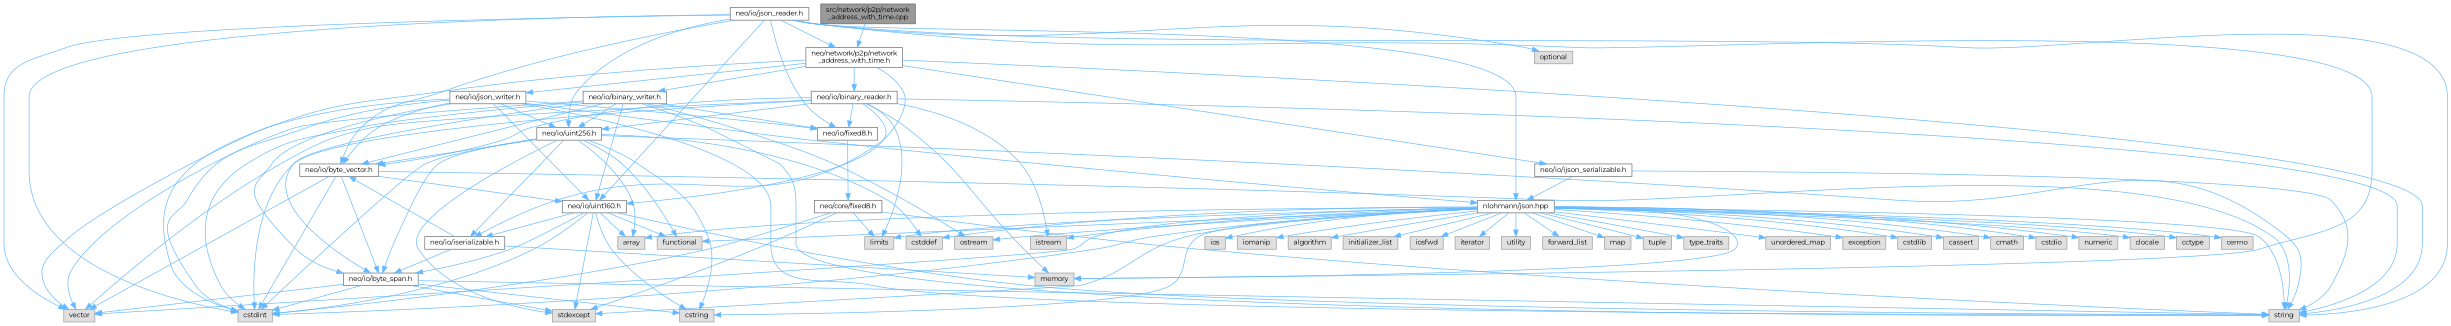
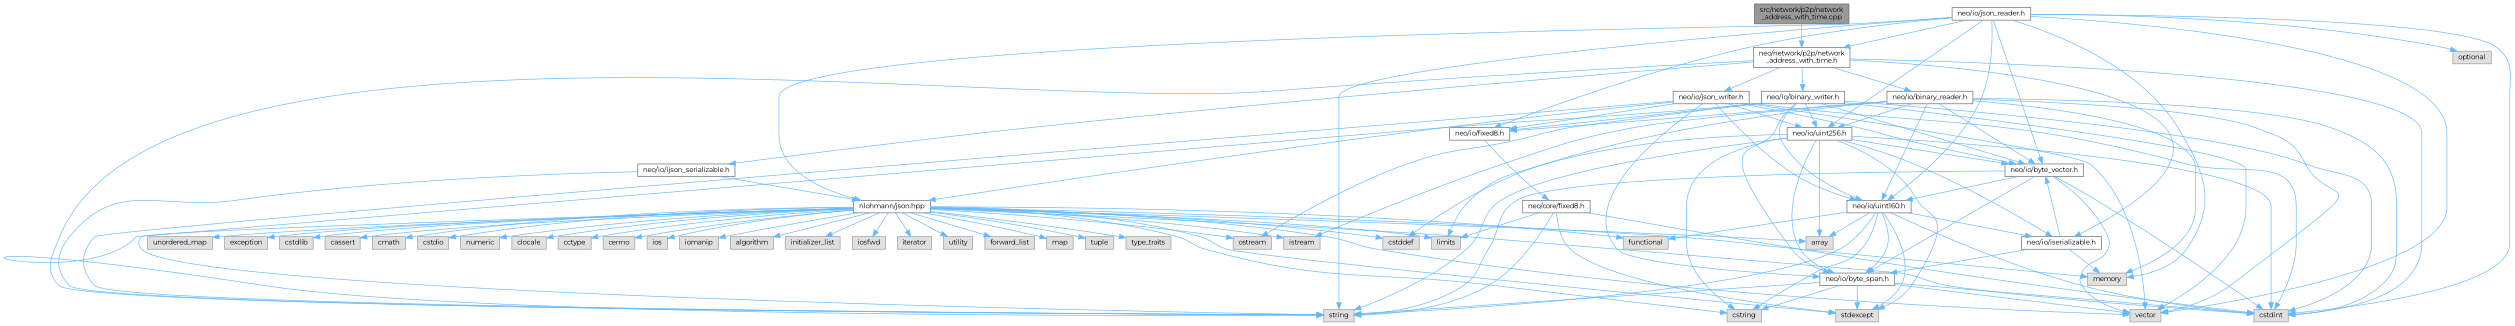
edge "neo/io/binary_reader.h" -> "string": removed
edge "neo/io/uint256.h" -> "functional": removed
